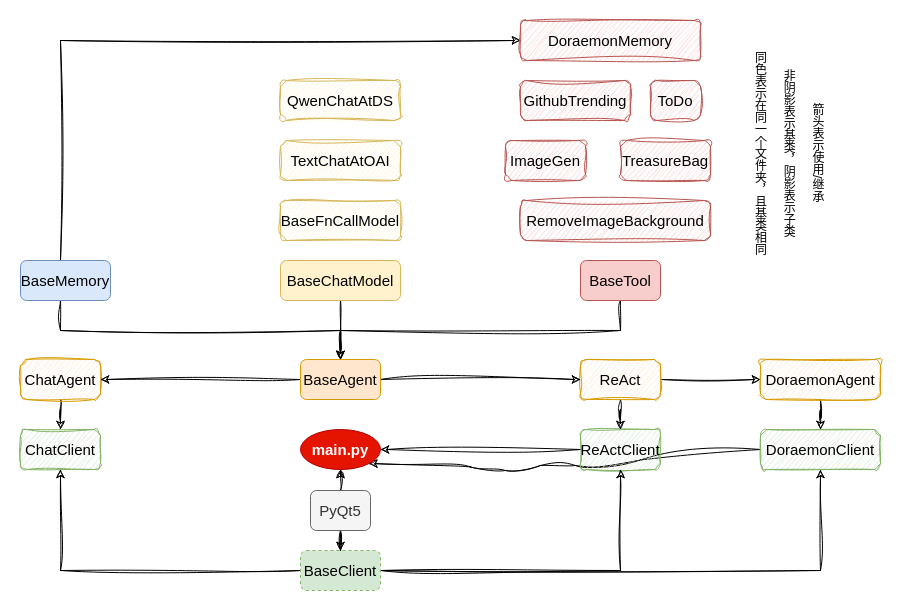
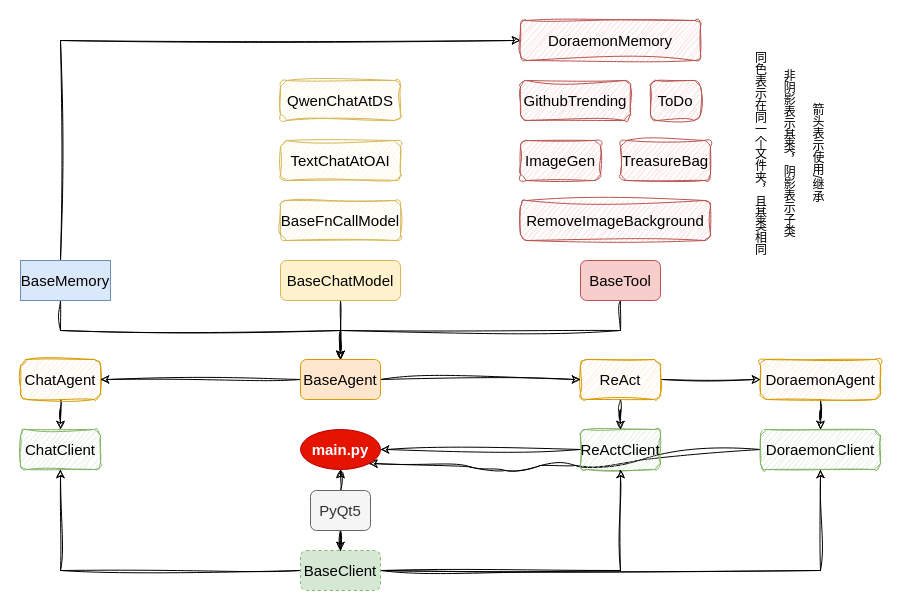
node "ImageGen": moved (546, 161) -> (561, 161)
node "BaseMemory": shape rounded rectangle -> rectangle
